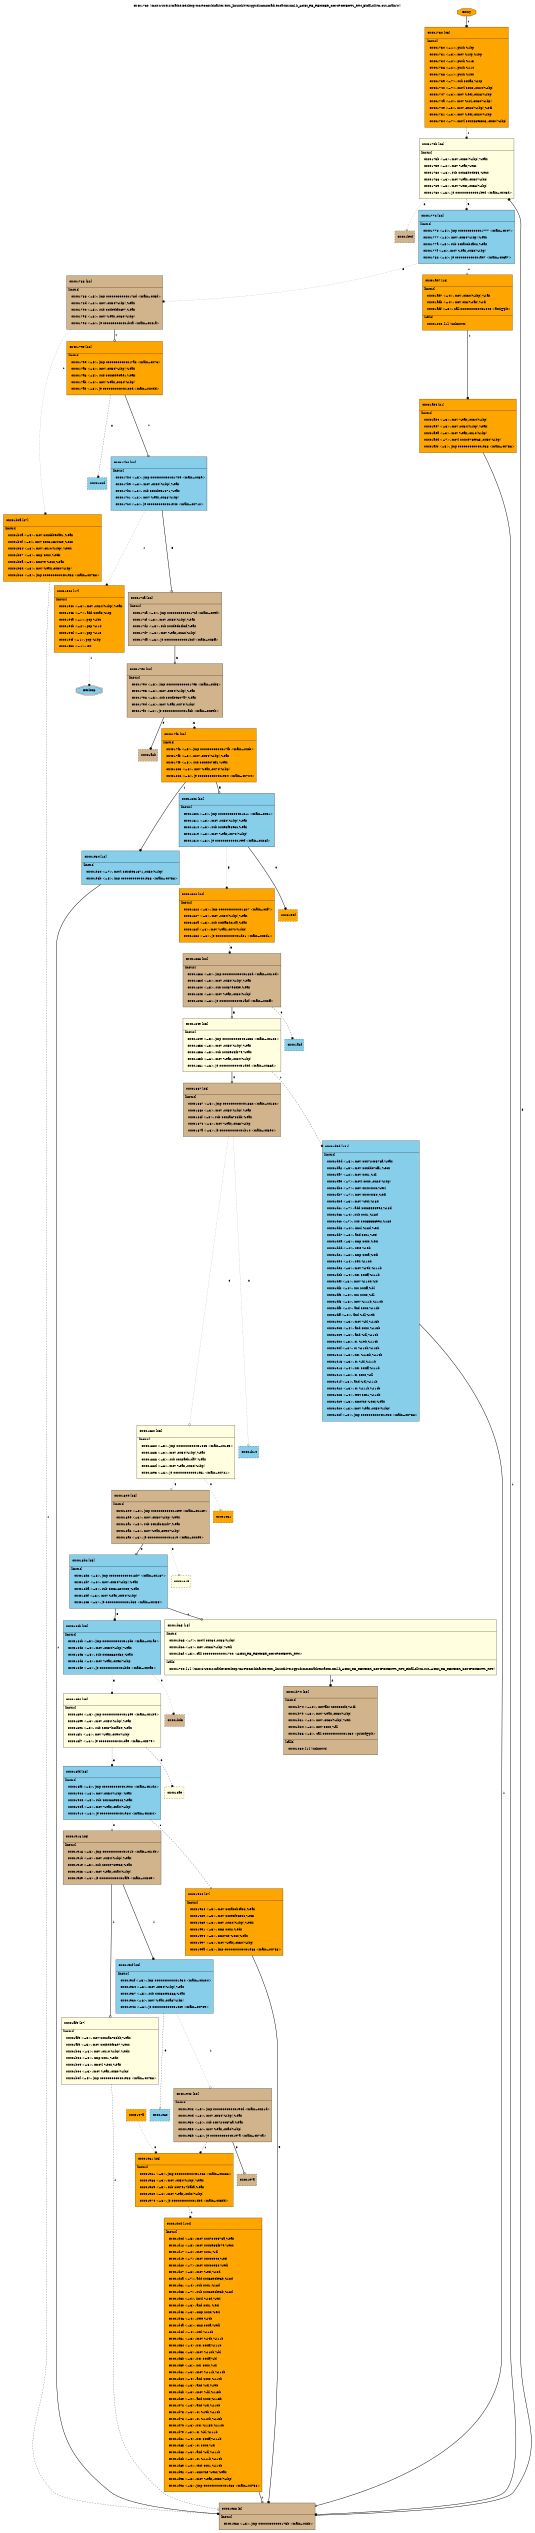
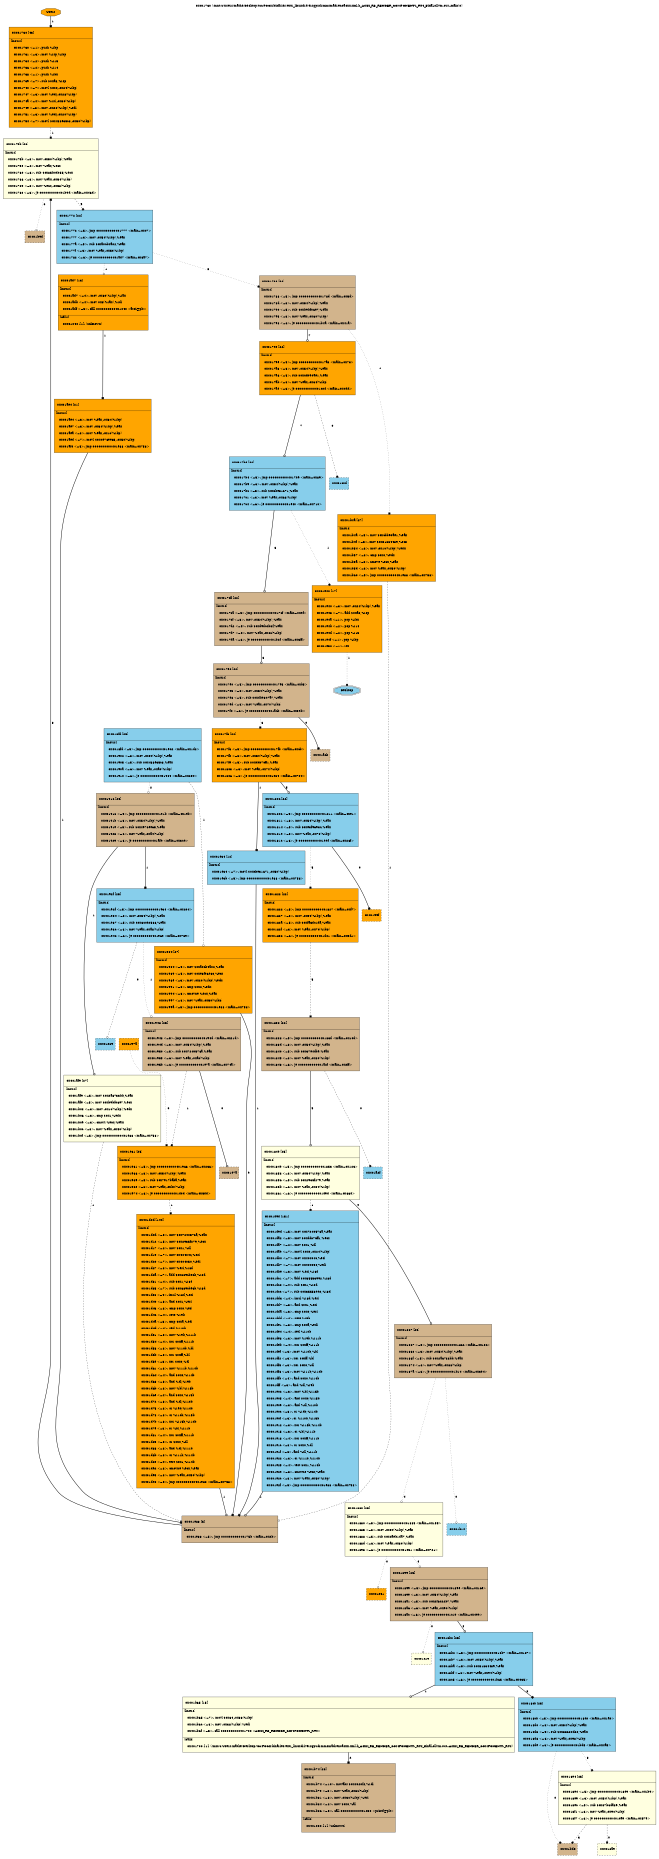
node "Entry": label "Entry" -> "Users"
edge "0x4018e4 [25]" -> "0x4018fd [25]": now "0x4018e4 [25]" -> "0x401bd5"
